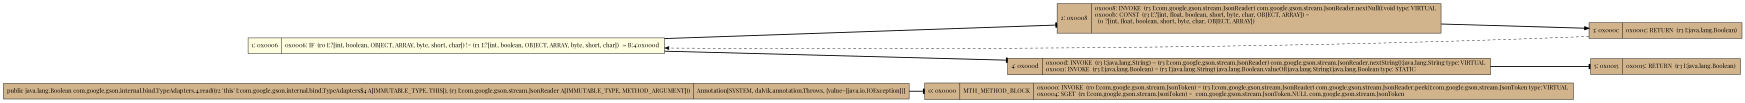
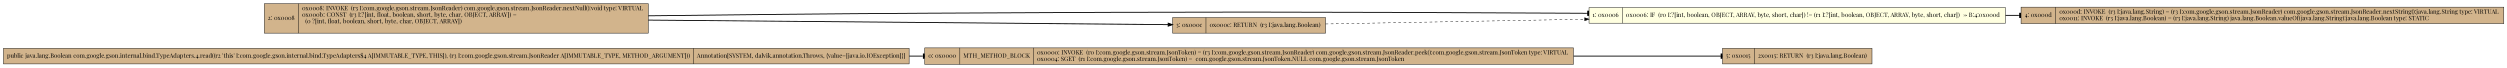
edge "1: 0x0006" -> "2: 0x0008": reversed
node "5: 0x0015": text "0x0015: RETURN  (r3 I:java.lang.Boolean)" -> "2x0015: RETURN  (r3 I:java.lang.Boolean)"
edge "4: 0x000d" -> "5: 0x0015": now "0: 0x0000" -> "5: 0x0015"
